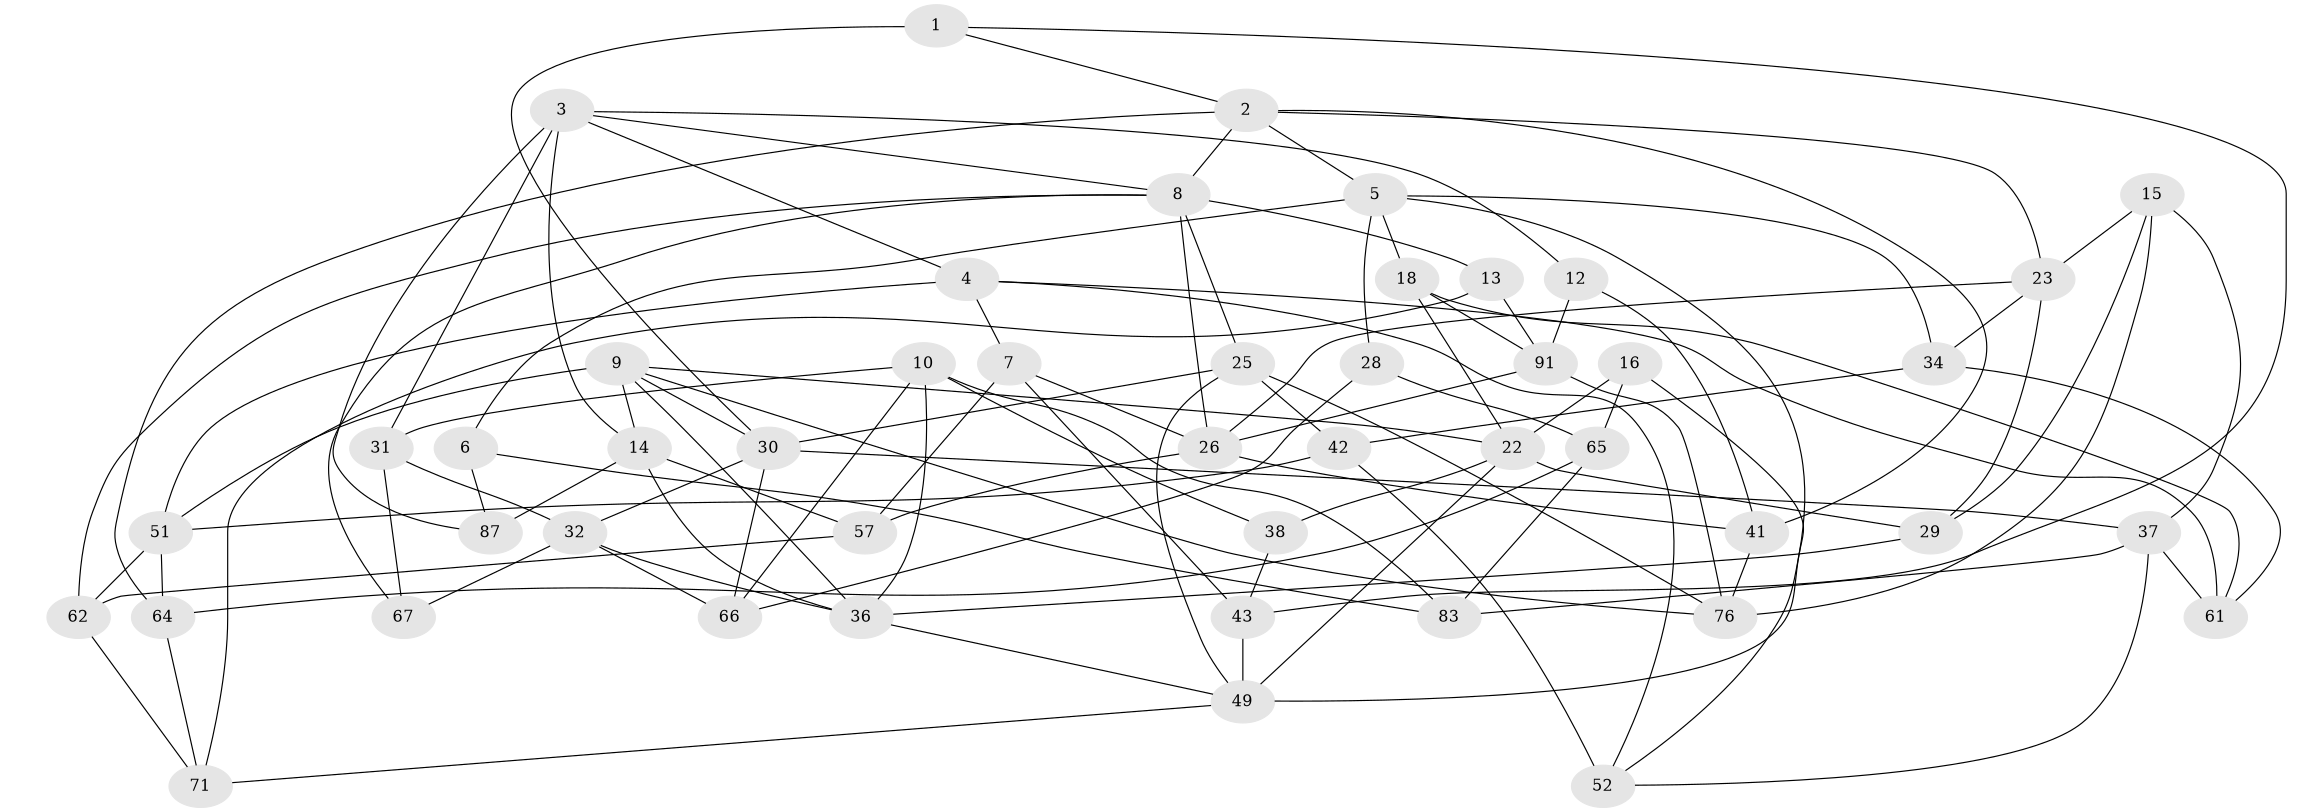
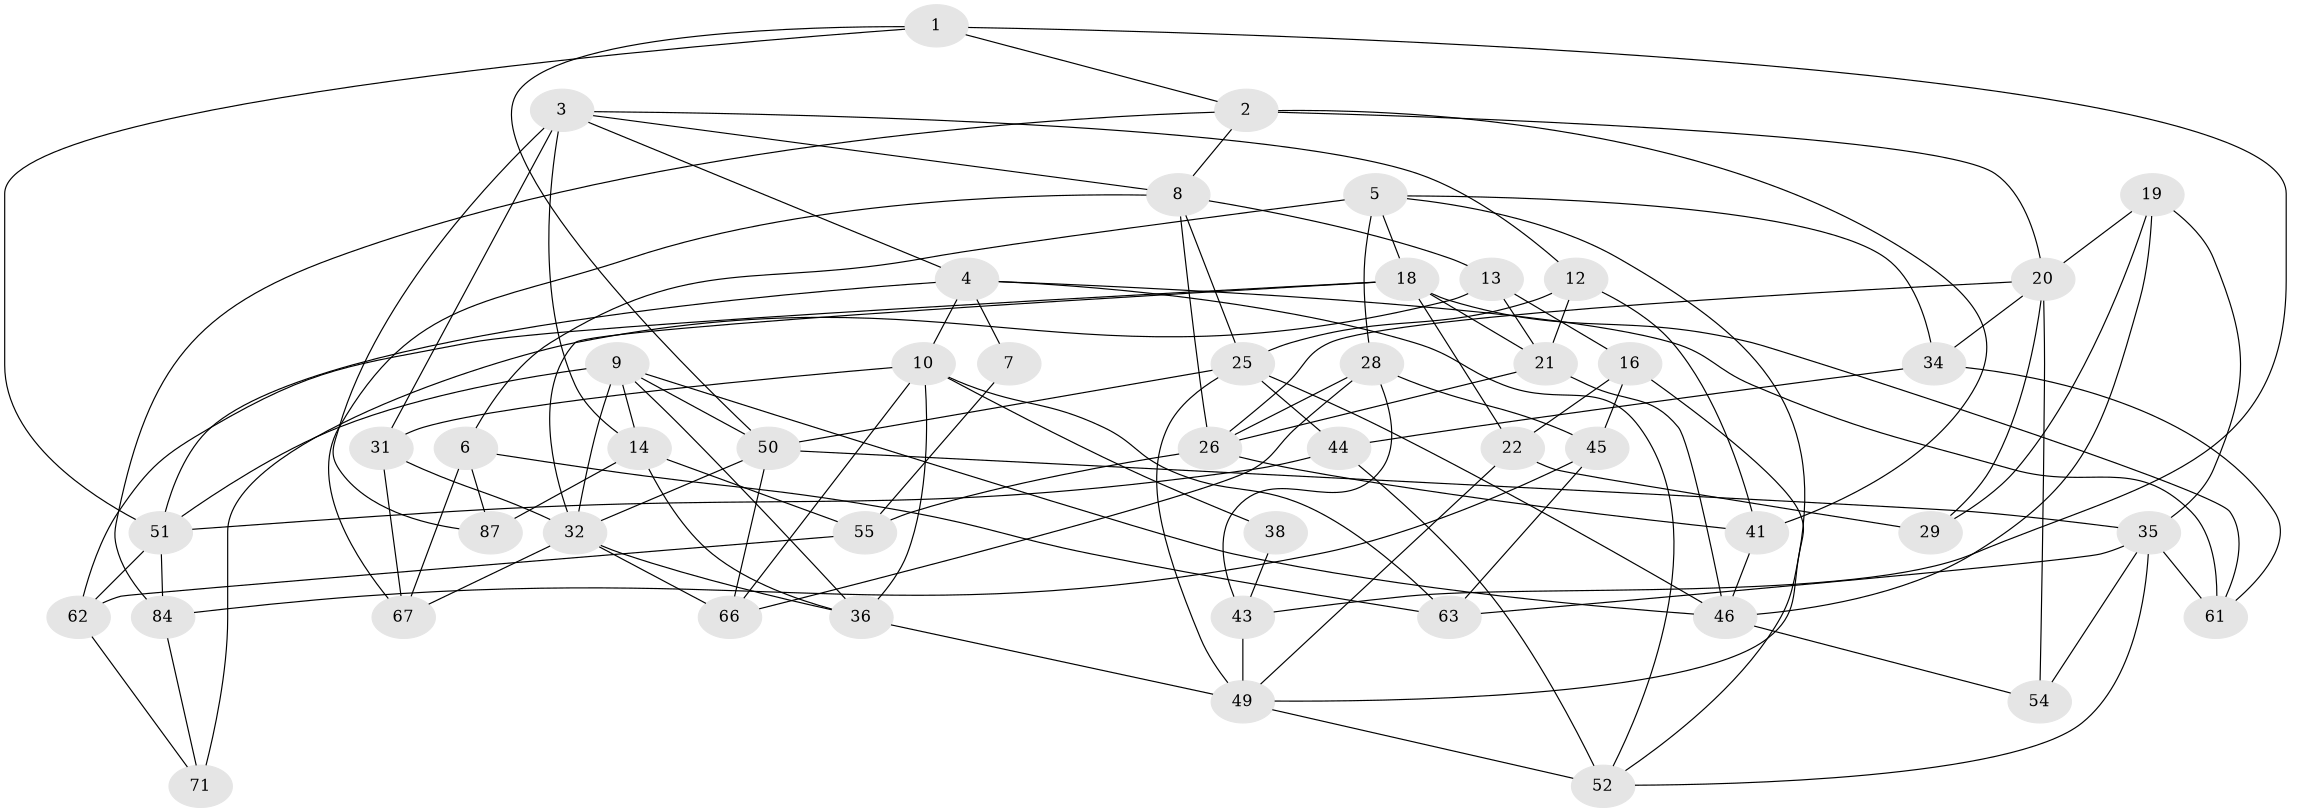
edge "1" -- "51": added
edge "2" -- "5": removed
node "15": label "15" -> "19"
edge "8" -- "62": now "18" -- "62"
node "23": label "23" -> "20"
edge "18" -- "32": added
edge "4" -- "10": added
edge "12" -- "25": added
edge "13" -- "16": added
node "91": label "91" -> "21"
edge "9" -- "22": now "9" -- "32"
edge "7" -- "26": now "28" -- "26"
node "30": label "30" -> "50"
node "42": label "42" -> "44"
node "65": label "65" -> "45"
edge "22" -- "38": removed
edge "7" -- "43": now "28" -- "43"
edge "6" -- "67": added
node "57": label "57" -> "55"
node "37": label "37" -> "35"
edge "29" -- "36": removed
node "64": label "64" -> "84"
node "83": label "83" -> "63"
node "76": label "76" -> "46"
node "54": added
edge "49" -- "71": now "49" -- "52"
